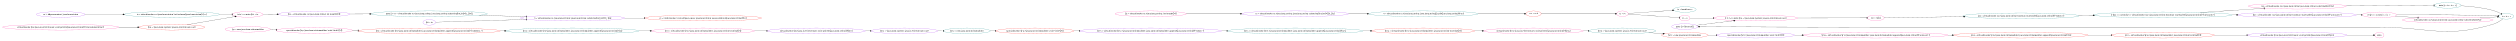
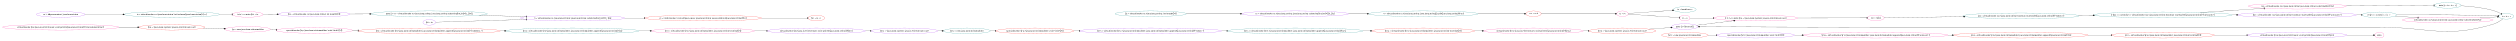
node "$i2 = virtualinvoke r0.<java.lang.String: int length()>()": color deeppink -> teal
node "if $z1 == 0 goto i5 = i5 + 1": color deeppink -> teal
node "$i1 = i0 + 1": added
edge "$r8 = <java.lang.System: java.io.PrintStream out>" -> "if i0 >= 0 goto $i4 = i0": now "$r8 = <java.lang.System: java.io.PrintStream out>" -> "$r7 = new java.lang.StringBuilder"
edge "$r13 = <java.lang.System: java.io.PrintStream out>" -> "$r12 = new java.lang.StringBuilder": arrowhead tee -> diamond
node "$r18 = <java.lang.System: java.io.PrintStream out>": color teal -> red
edge "$r18 = <java.lang.System: java.io.PrintStream out>" -> "$r17 = new java.lang.StringBuilder": now "$r18 = <java.lang.System: java.io.PrintStream out>" -> "goto [?= (branch)]"
